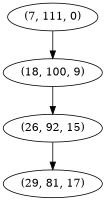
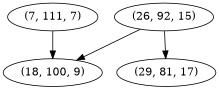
node "(7, 111, 0)": label "(7, 111, 0)" -> "(7, 111, 7)"
edge "(18, 100, 9)" -> "(26, 92, 15)": reversed
